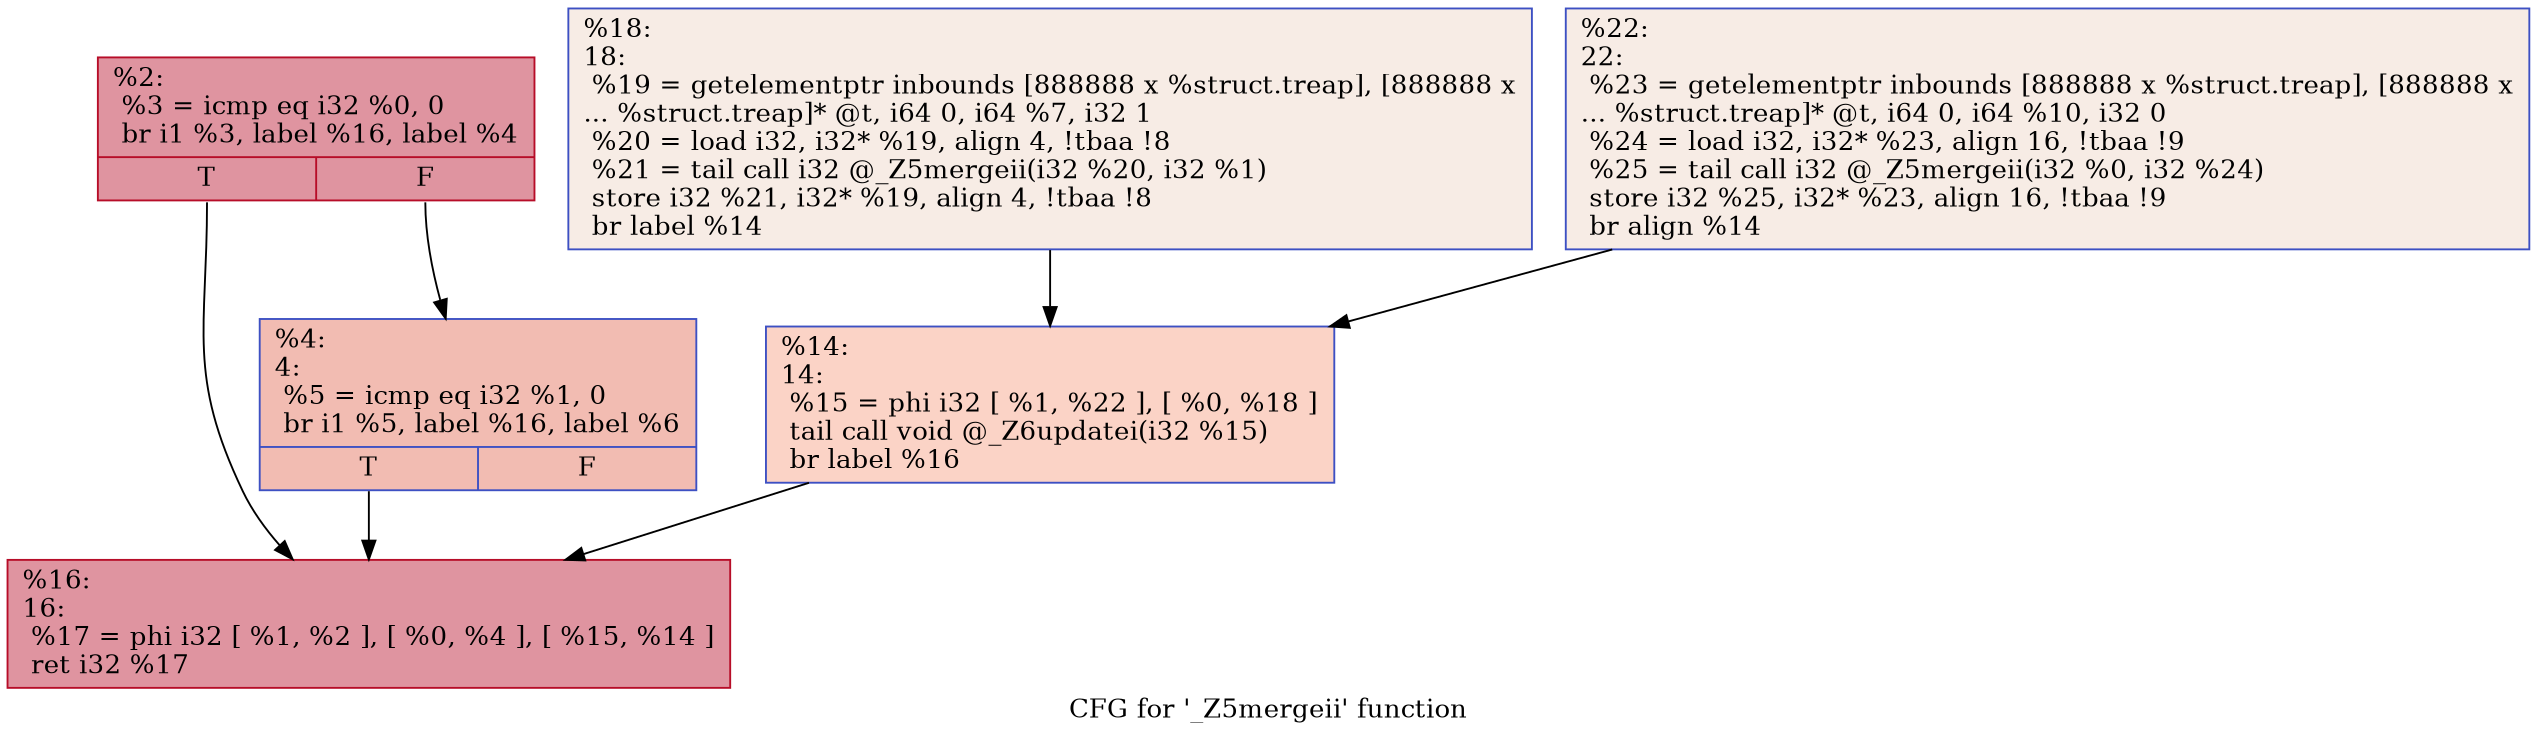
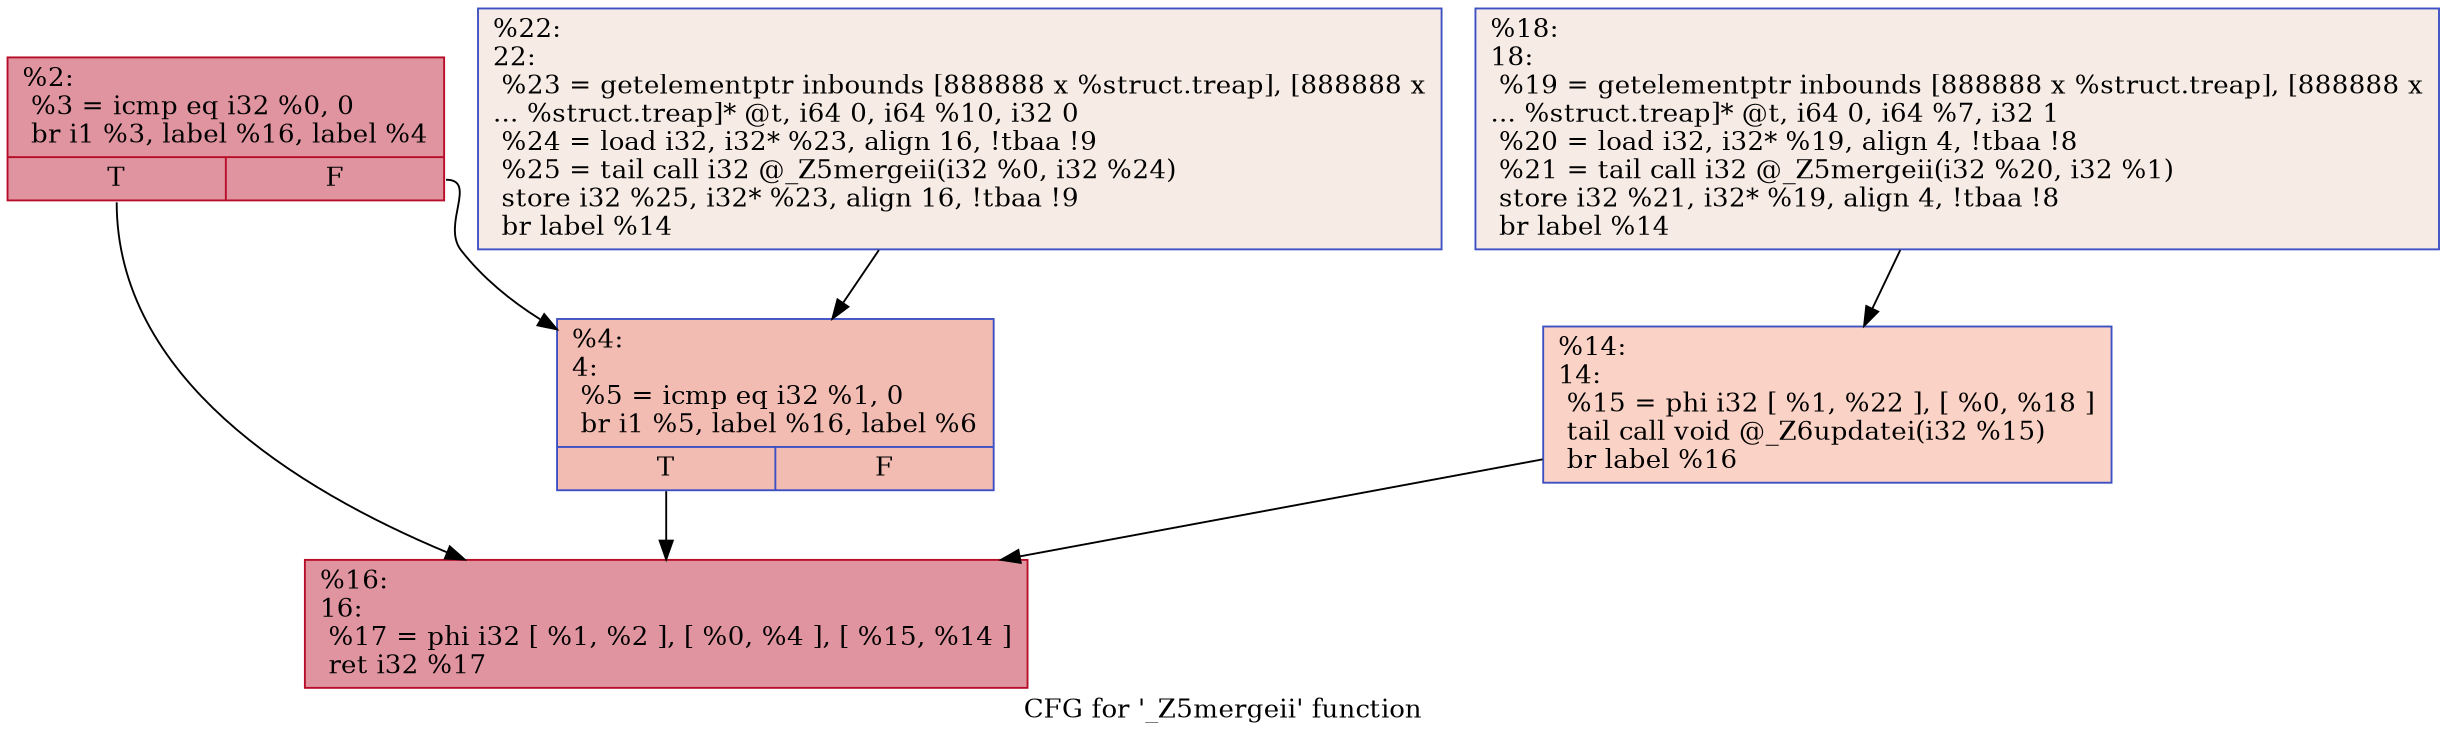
node "%22:": text "br align %14" -> "br label %14"
edge "%22:" -> "%14:": now "%22:" -> "%4:"
